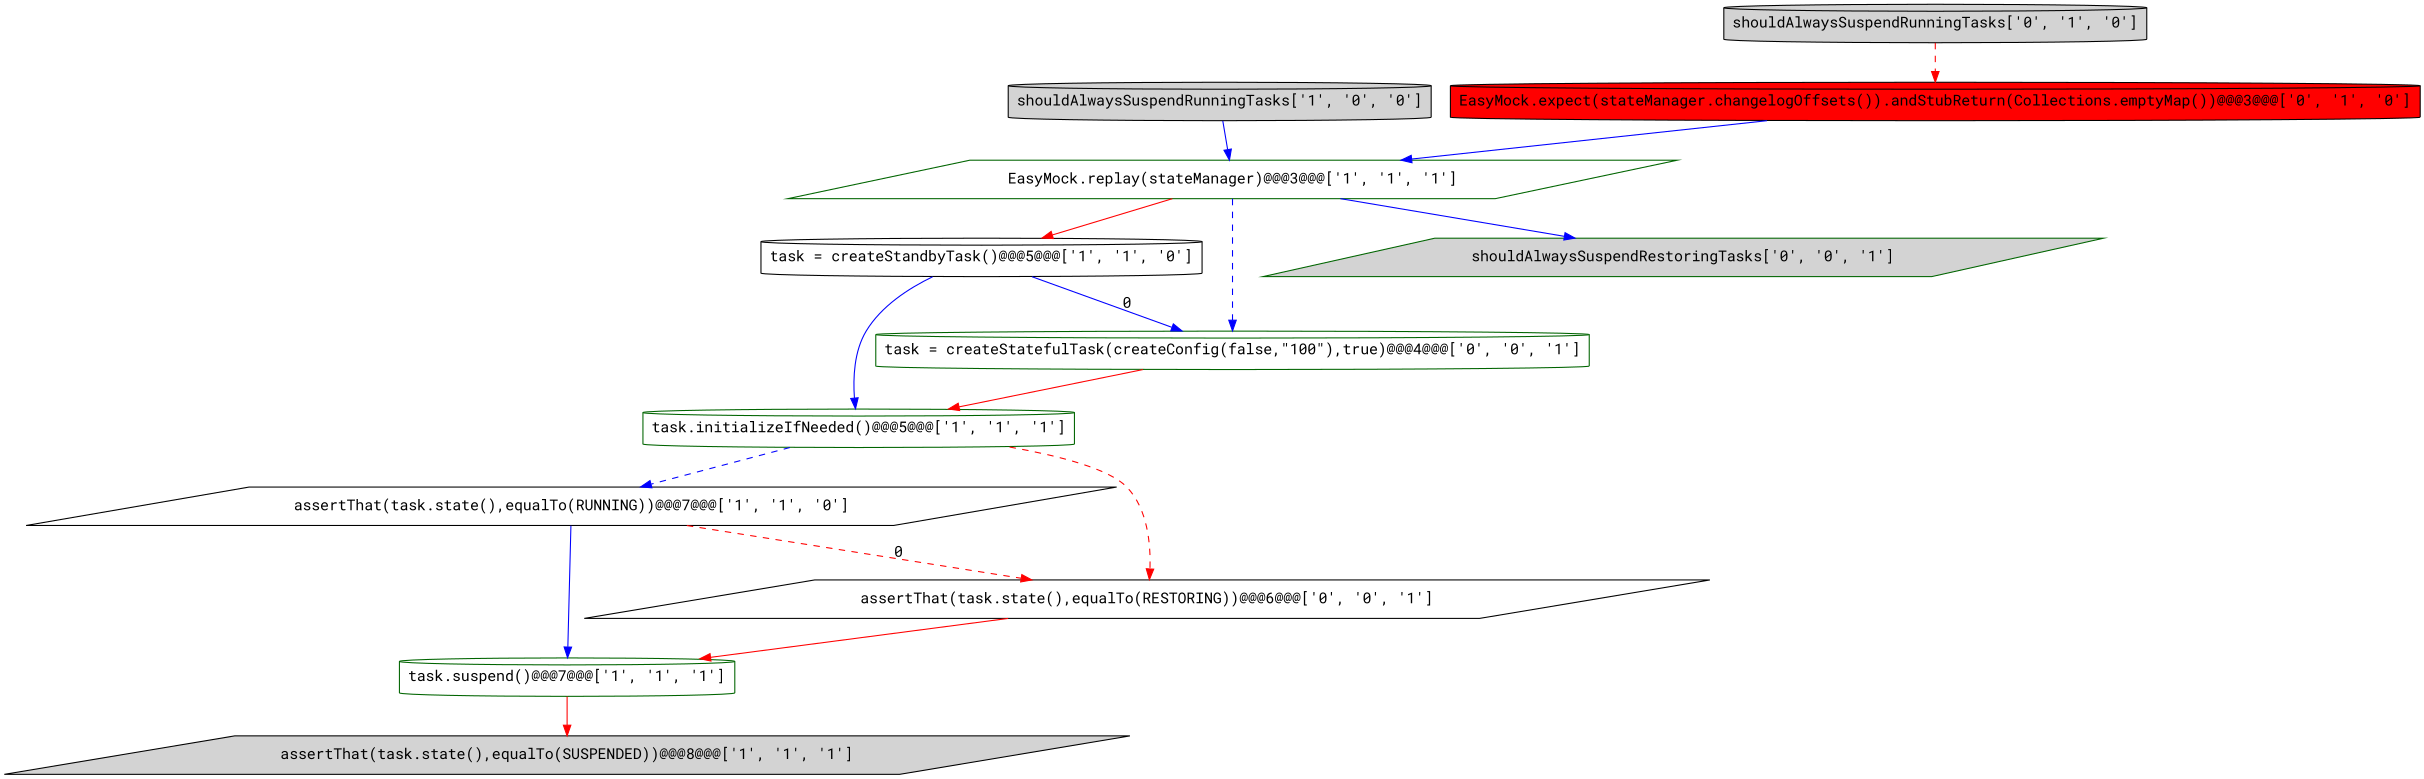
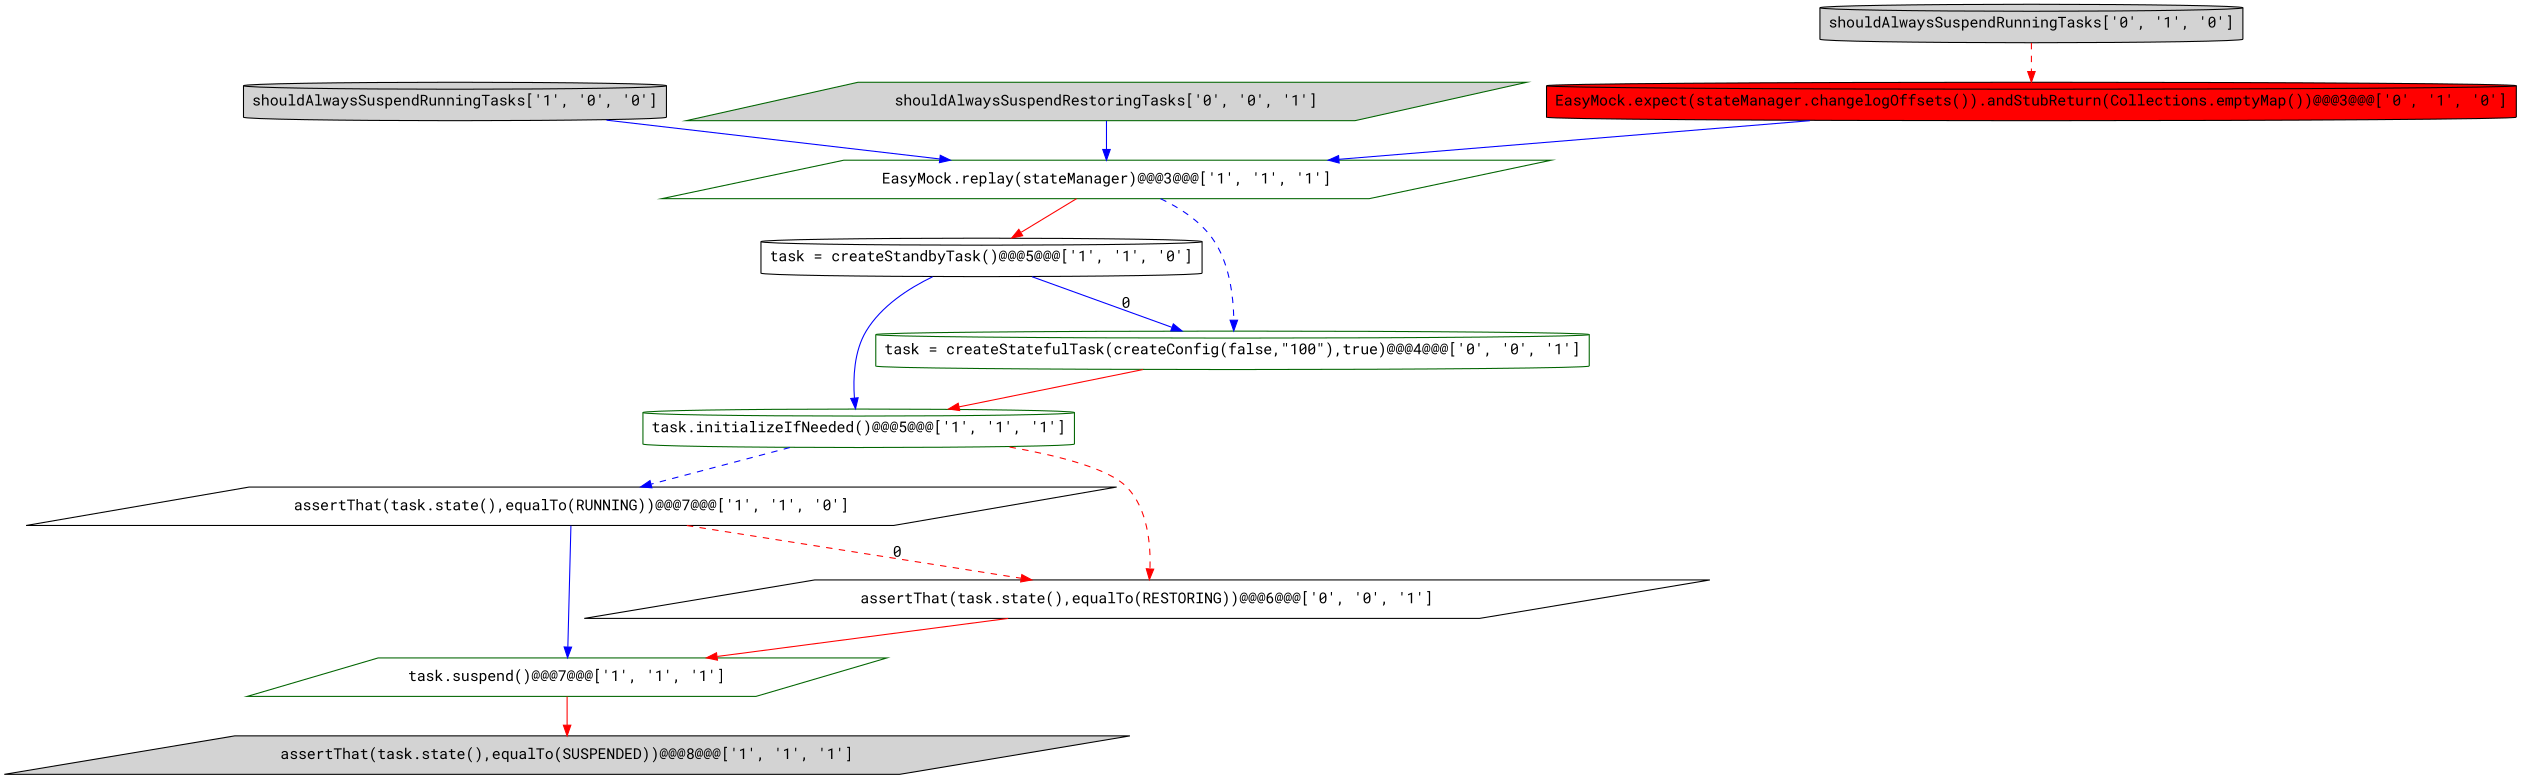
edge "EasyMock.replay(stateManager)@@@3@@@['1', '1', '1']" -> "shouldAlwaysSuspendRestoringTasks['0', '0', '1']": reversed
node "task.suspend()@@@7@@@['1', '1', '1']": shape cylinder -> parallelogram
